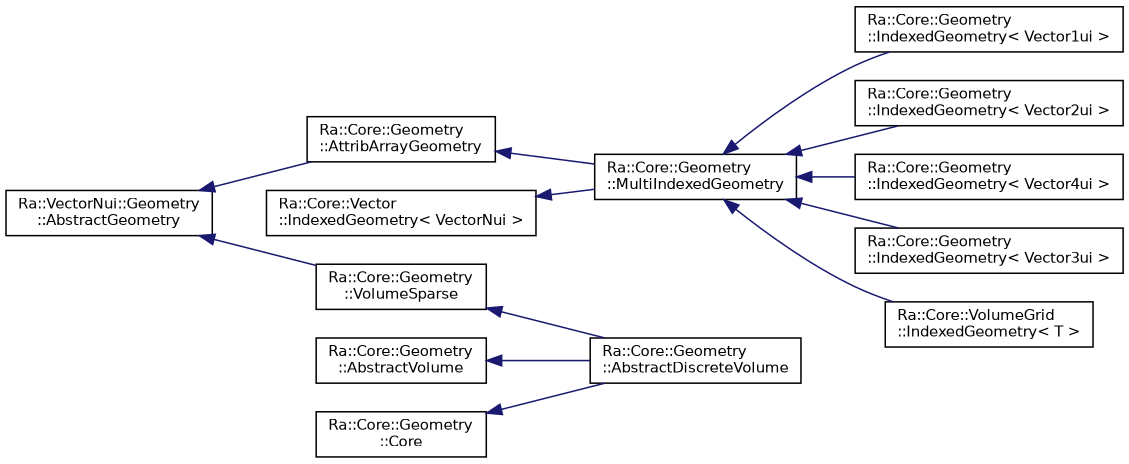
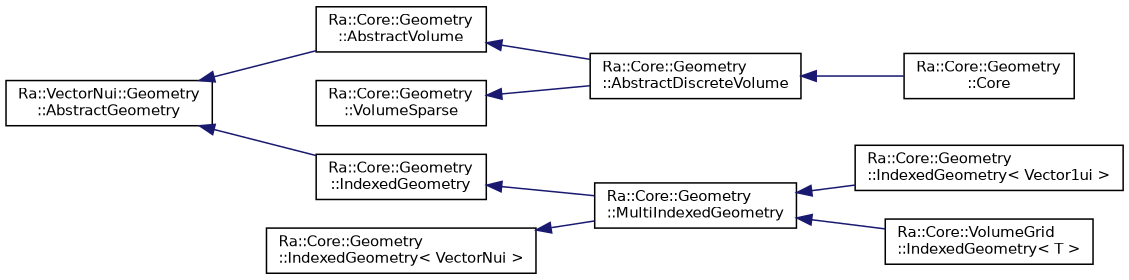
node "Ra::Core::Geometry ::IndexedGeometry< Vector2ui >": removed
node "Ra::Core::Geometry ::AttribArrayGeometry": label "Ra::Core::Geometry ::AttribArrayGeometry" -> "Ra::Core::Geometry ::IndexedGeometry"
node "Ra::Core::Geometry ::IndexedGeometry< Vector4ui >": removed
node "Ra::Core::Vector ::IndexedGeometry< VectorNui >": label "Ra::Core::Vector ::IndexedGeometry< VectorNui >" -> "Ra::Core::Geometry ::IndexedGeometry< VectorNui >"
node "Ra::Core::Geometry ::IndexedGeometry< Vector3ui >": removed
edge "Ra::Core::Geometry ::VolumeSparse" -> "Ra::VectorNui::Geometry ::AbstractGeometry": now "Ra::Core::Geometry ::AbstractVolume" -> "Ra::VectorNui::Geometry ::AbstractGeometry"
edge "Ra::Core::Geometry ::AbstractDiscreteVolume" -> "Ra::Core::Geometry ::Core": reversed
